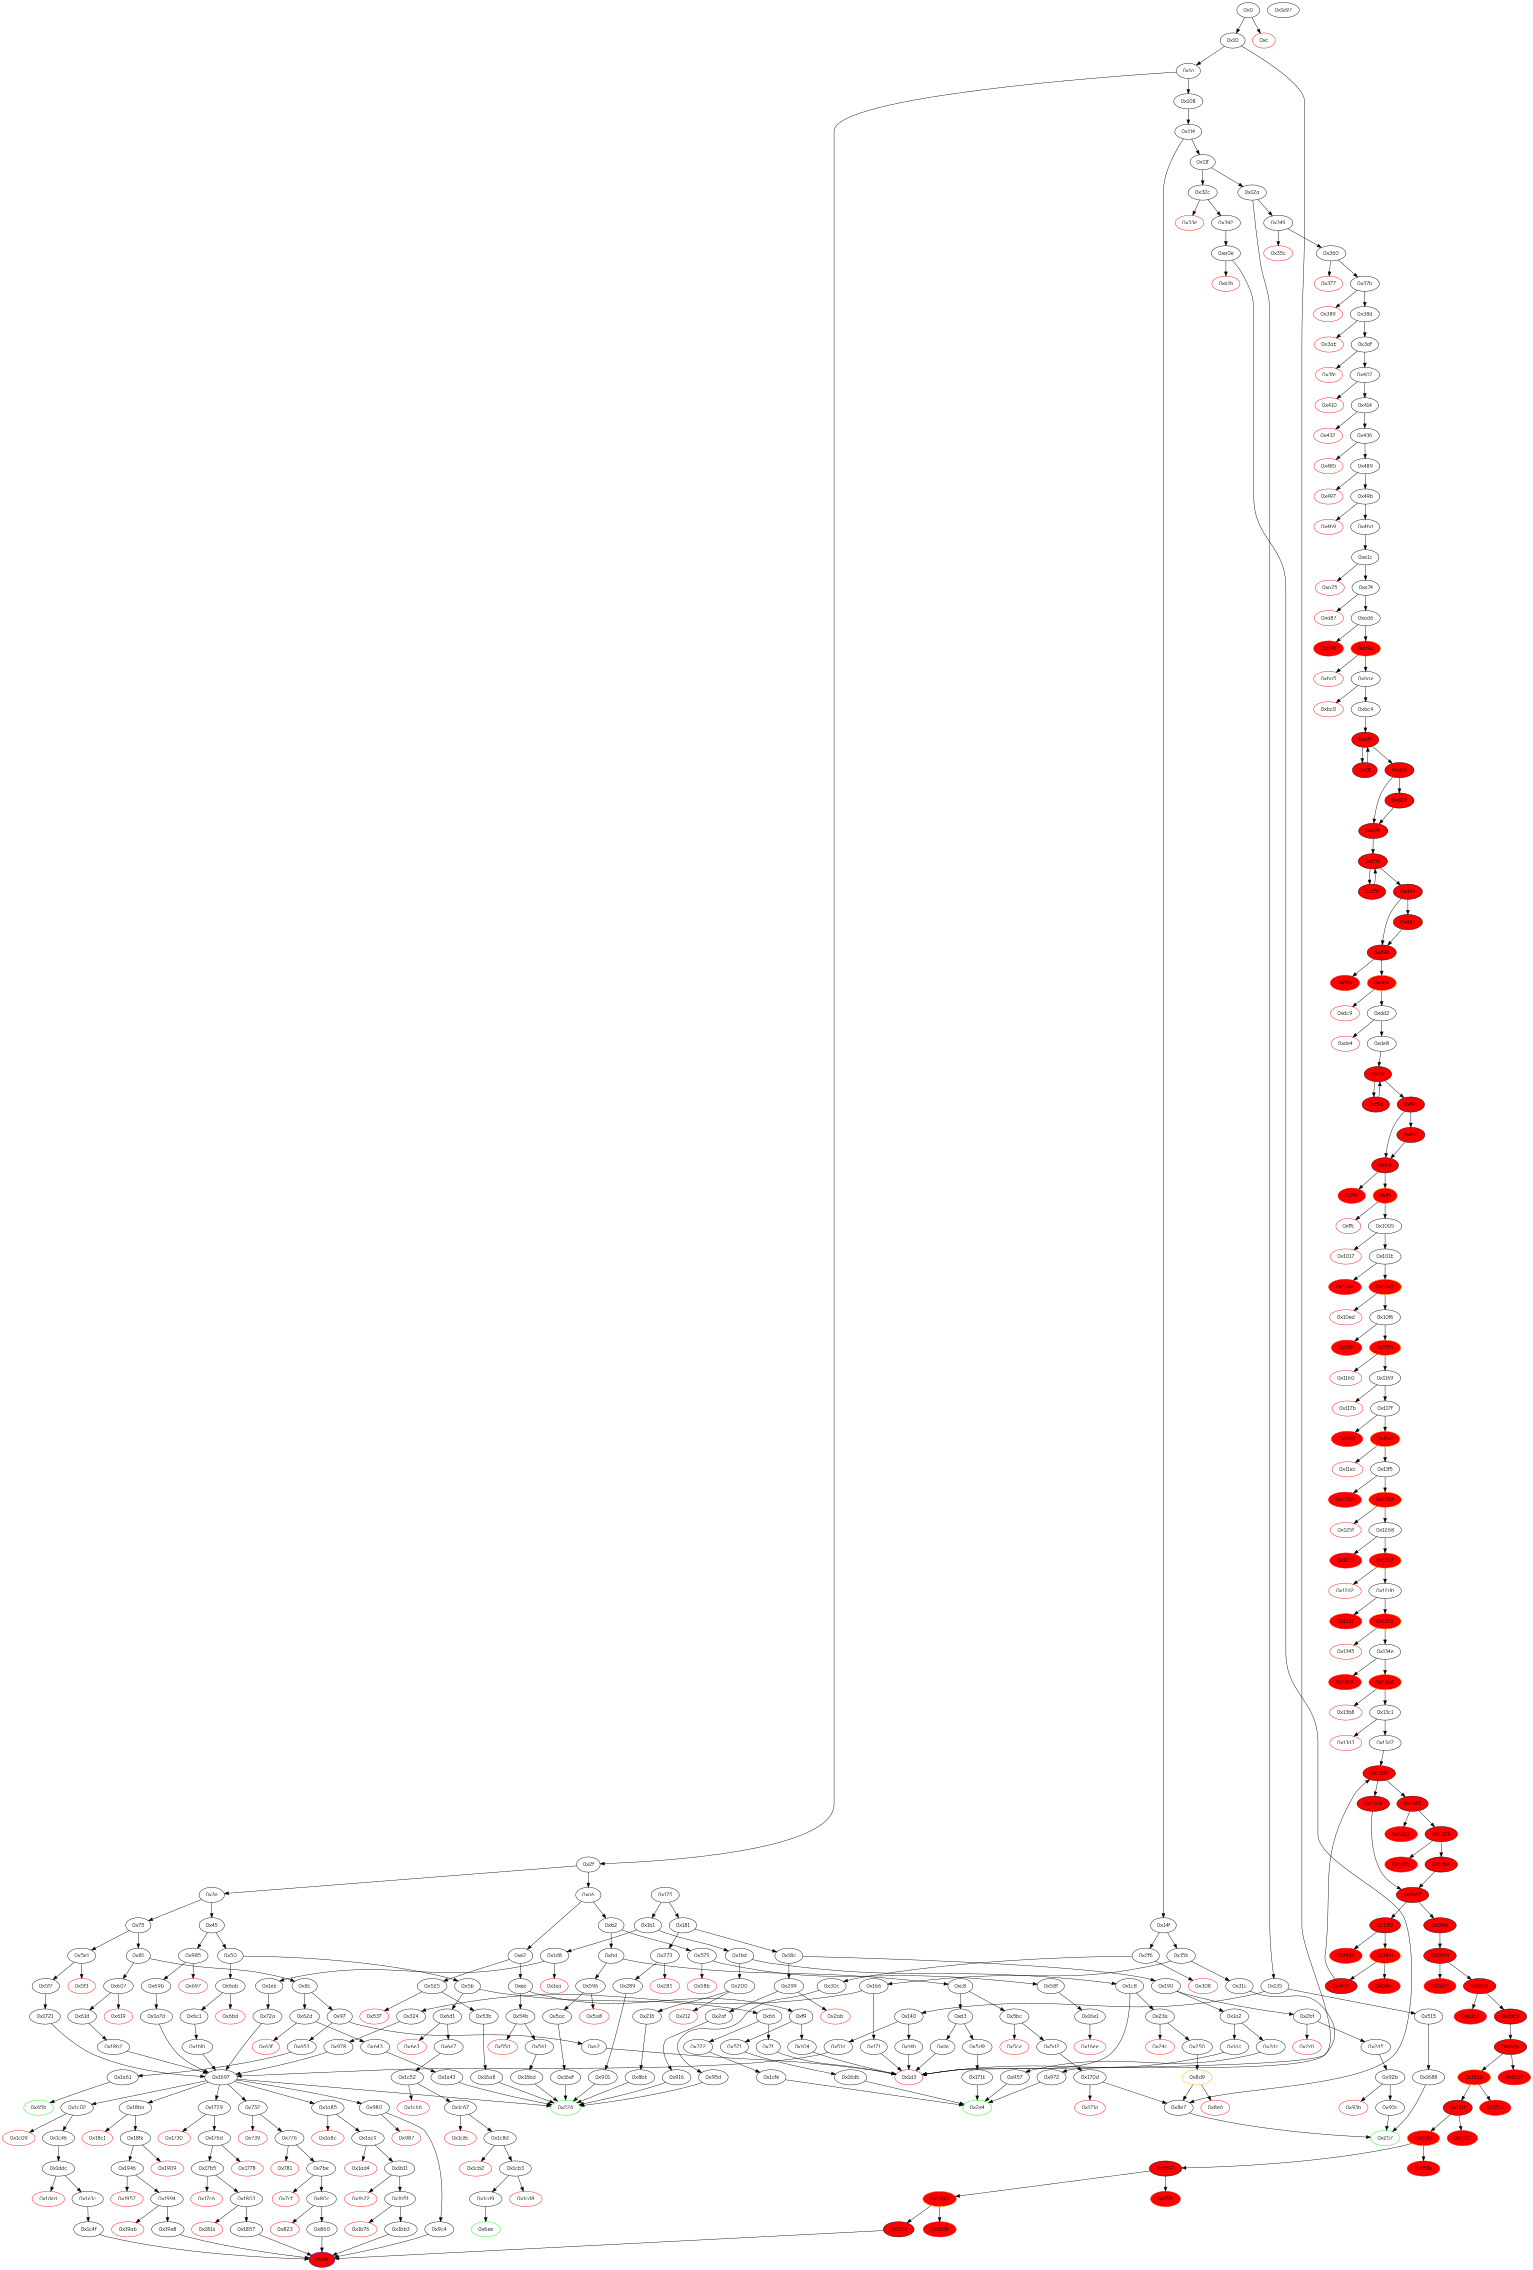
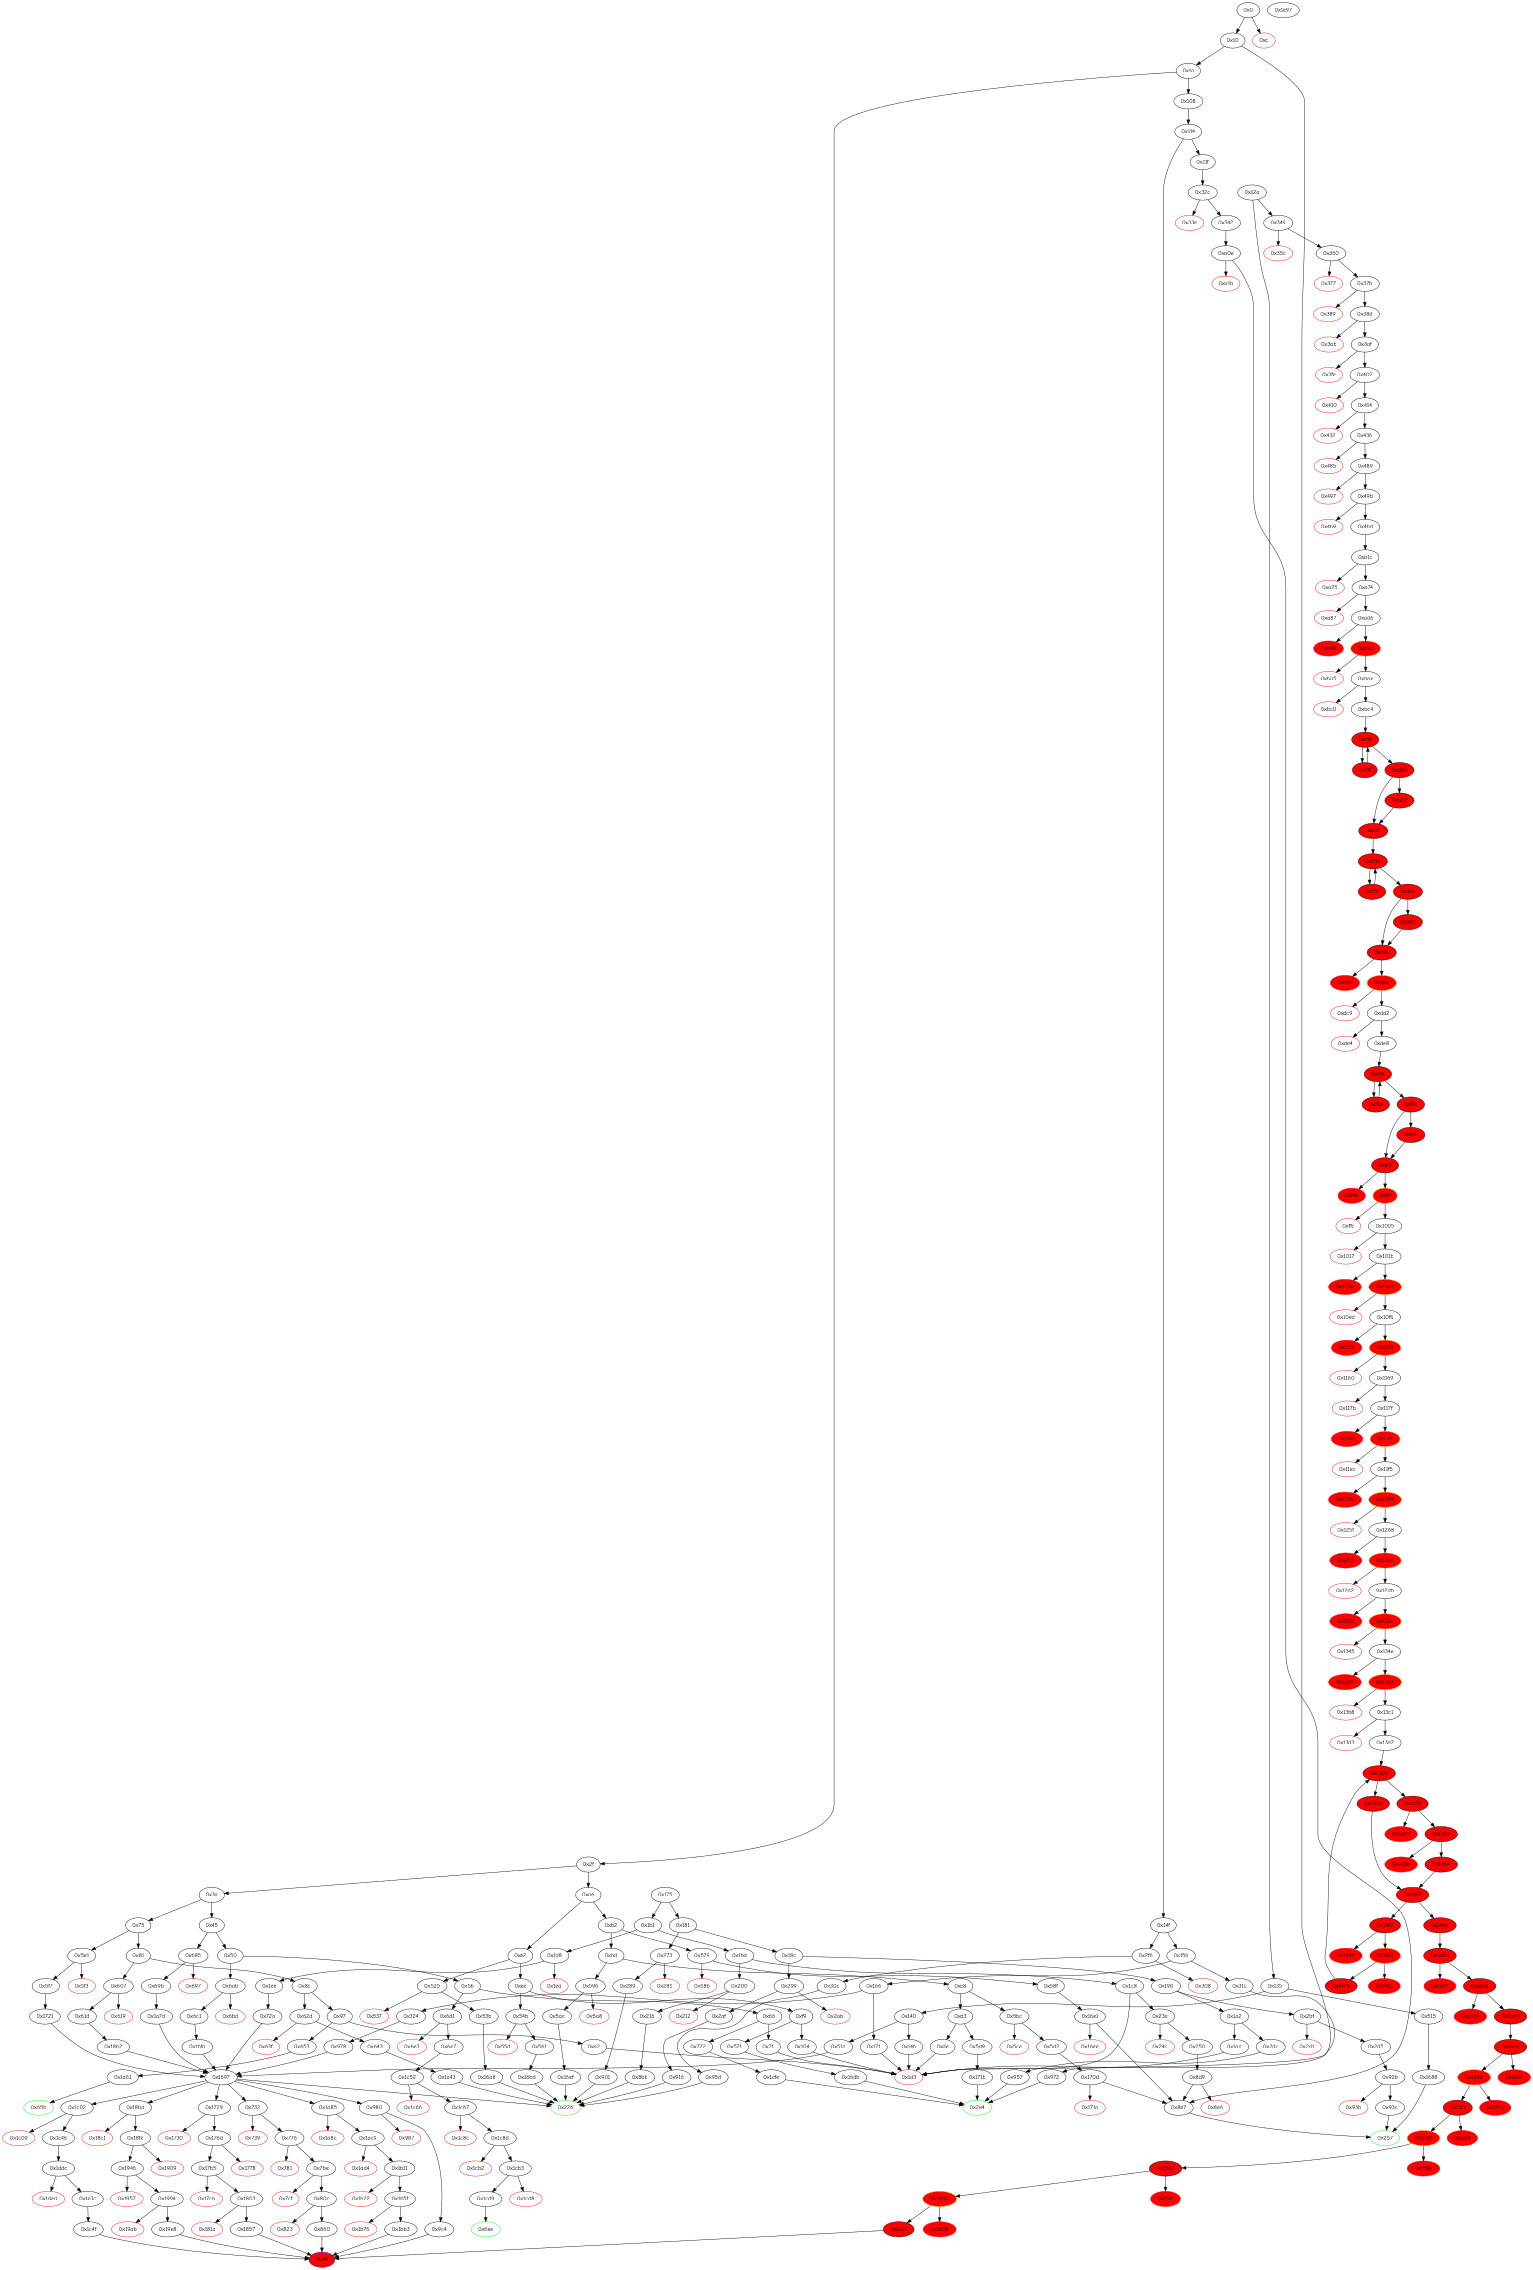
edge "0x11f" -> "0x12a": removed
node "0x12db": label "0x12db" -> "9x12db"
node "0x985": label "0x985" -> "0x685"
edge "0x16e1" -> "0x8e7": added
node "0x8d9": color orange -> black
